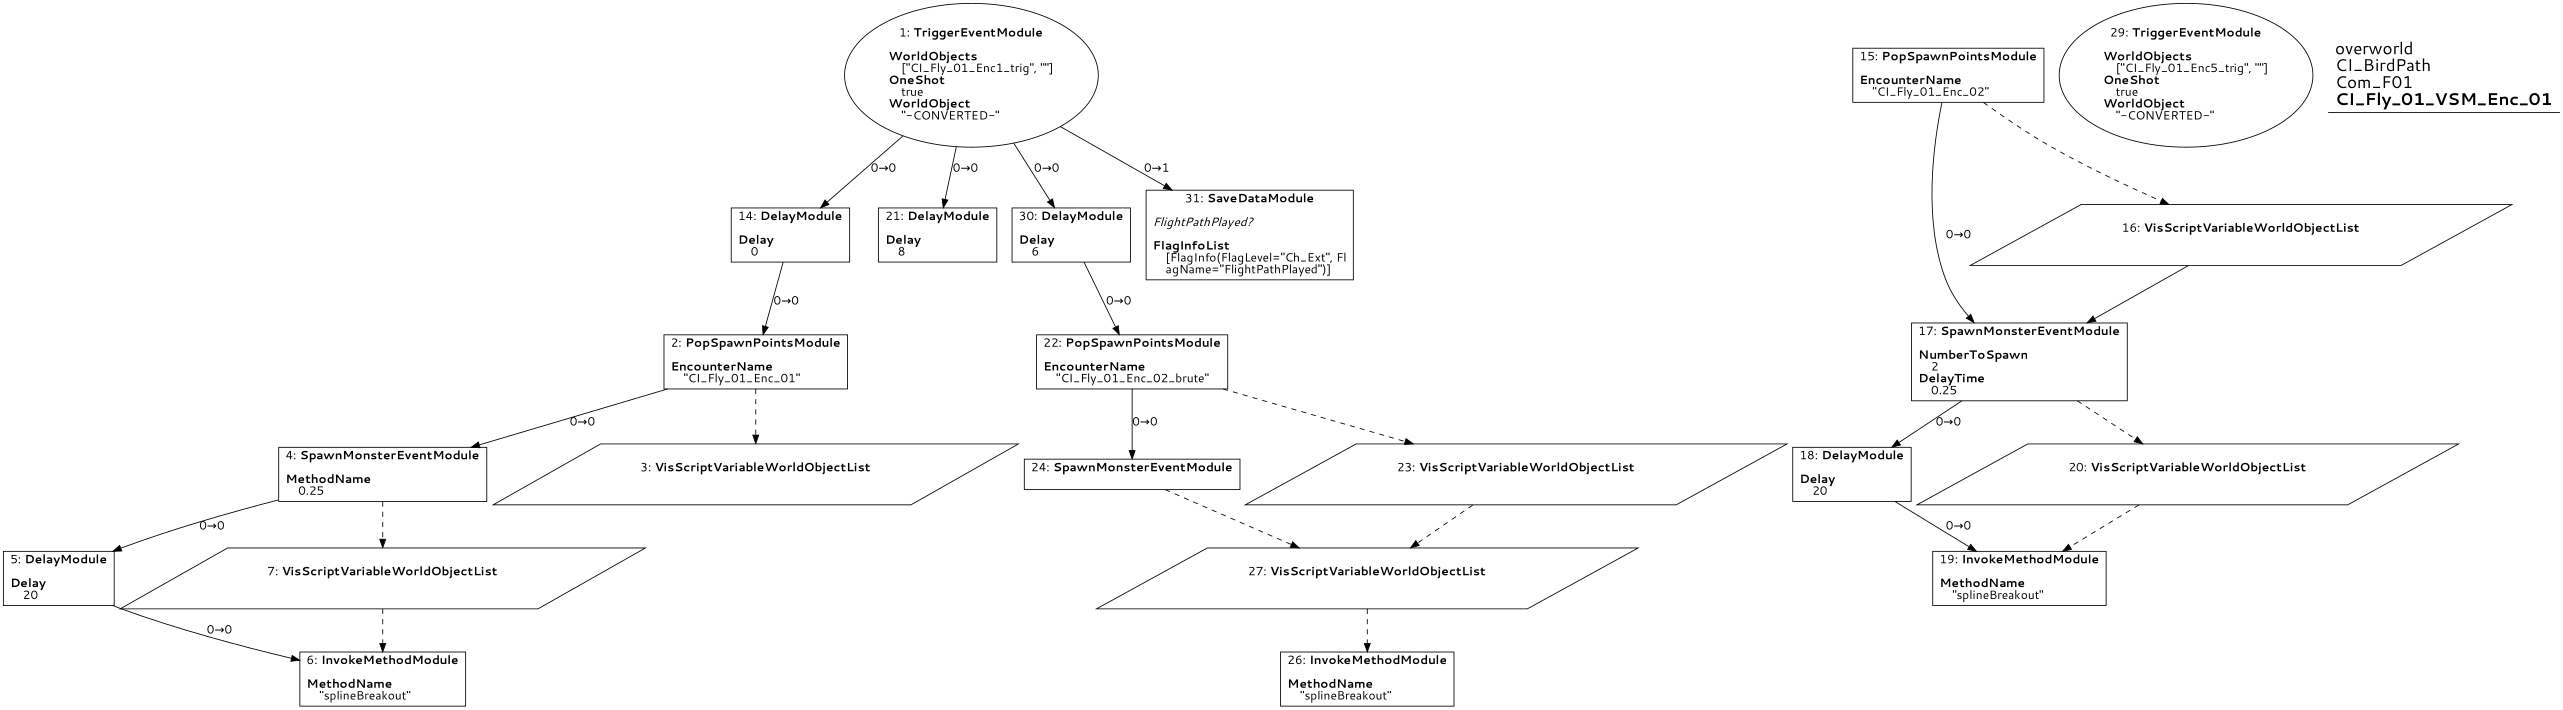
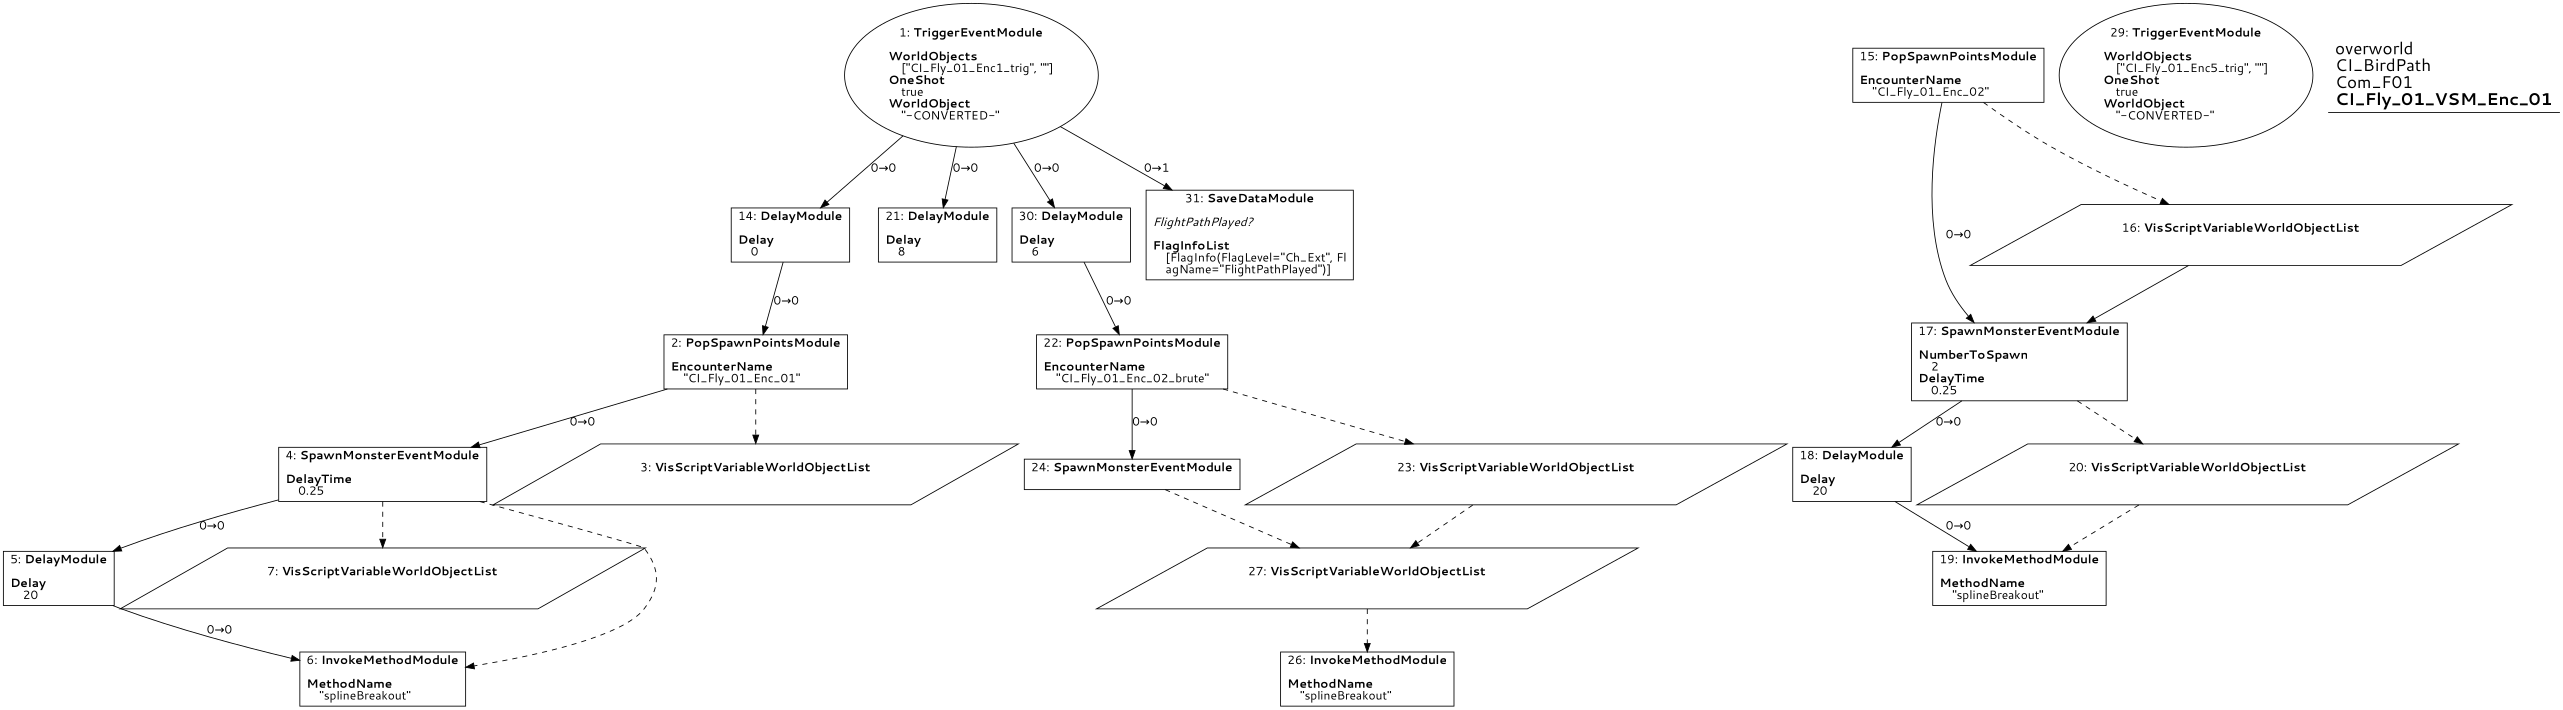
node "4:": text "MethodName" -> "DelayTime"
edge "7:" -> "6:": now "4:" -> "6:"
